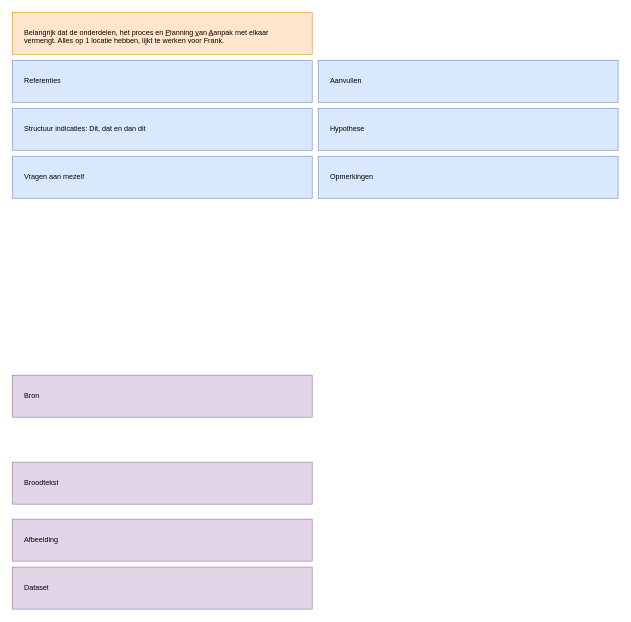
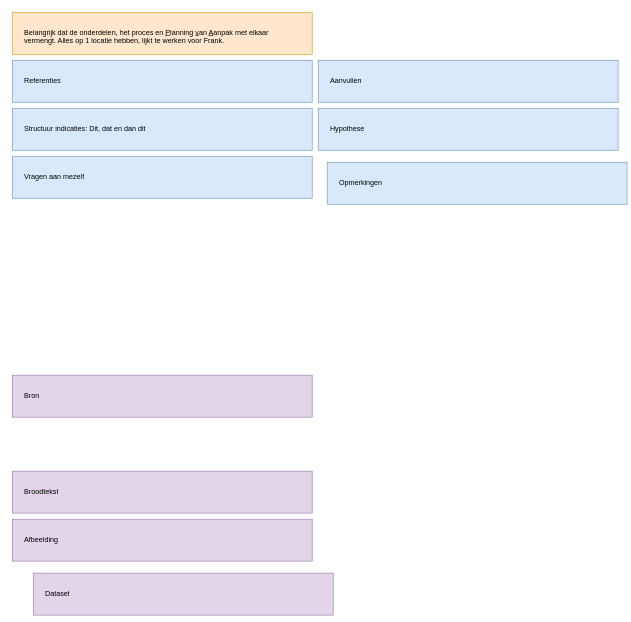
node "Opmerkingen": moved (468, 177) -> (477, 183)
node "Broodtekst": moved (162, 483) -> (162, 492)
node "Dataset": moved (162, 588) -> (183, 594)
